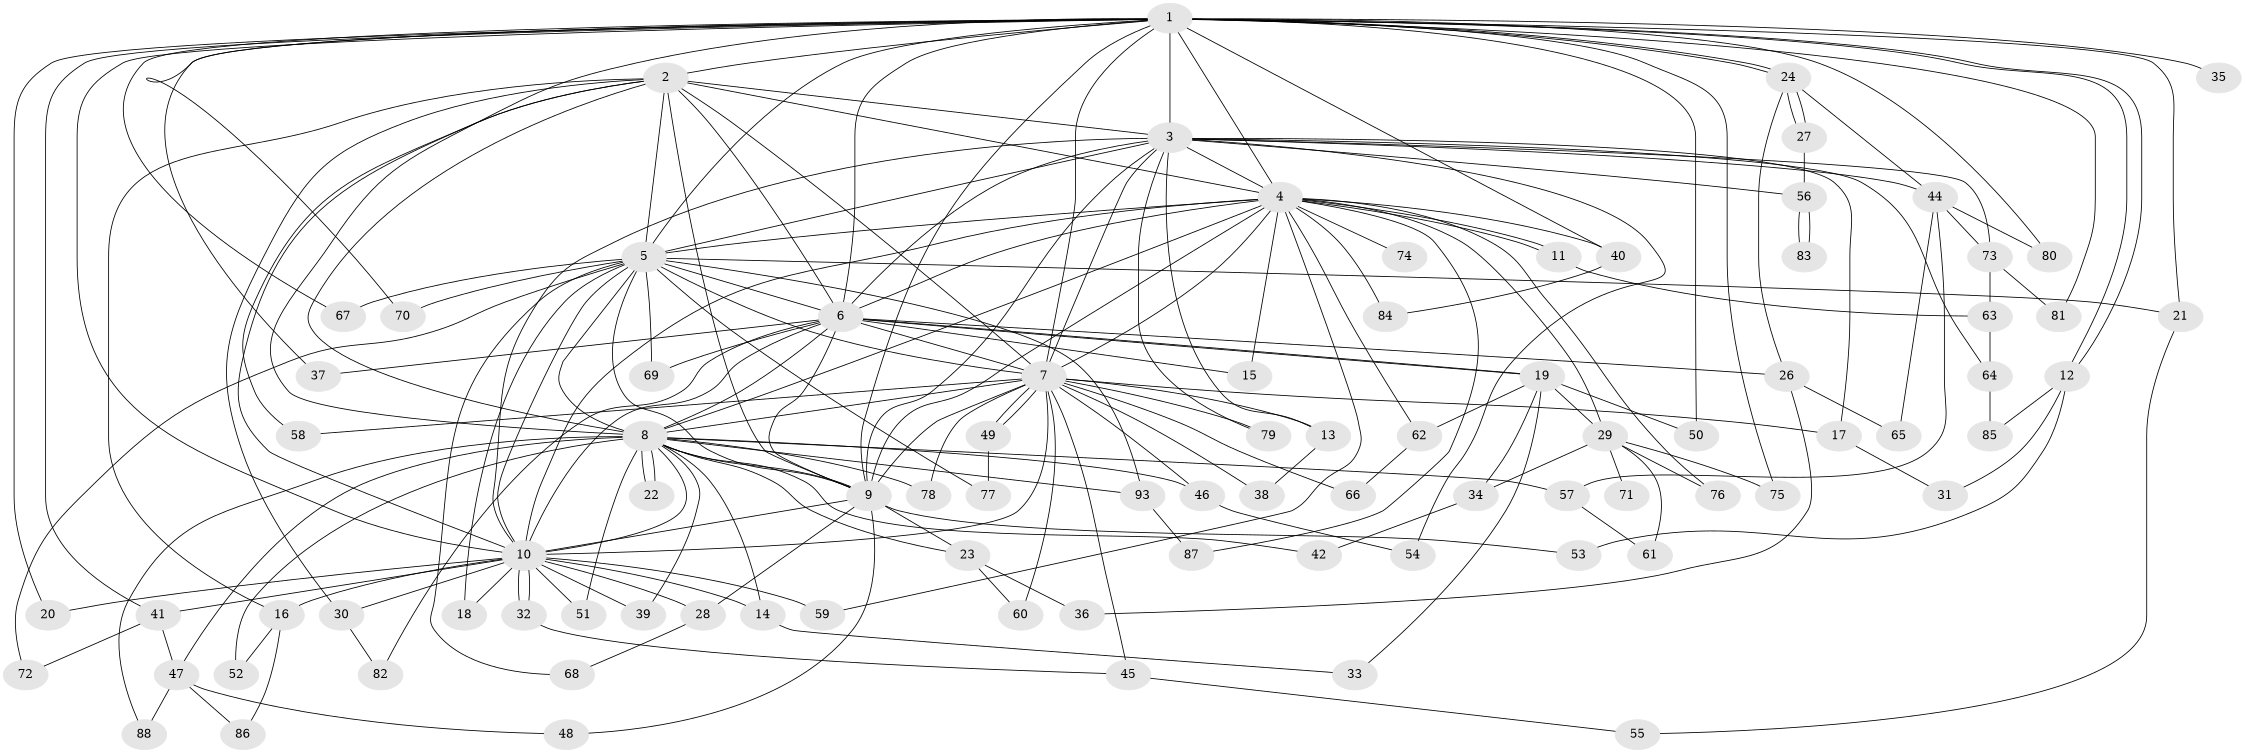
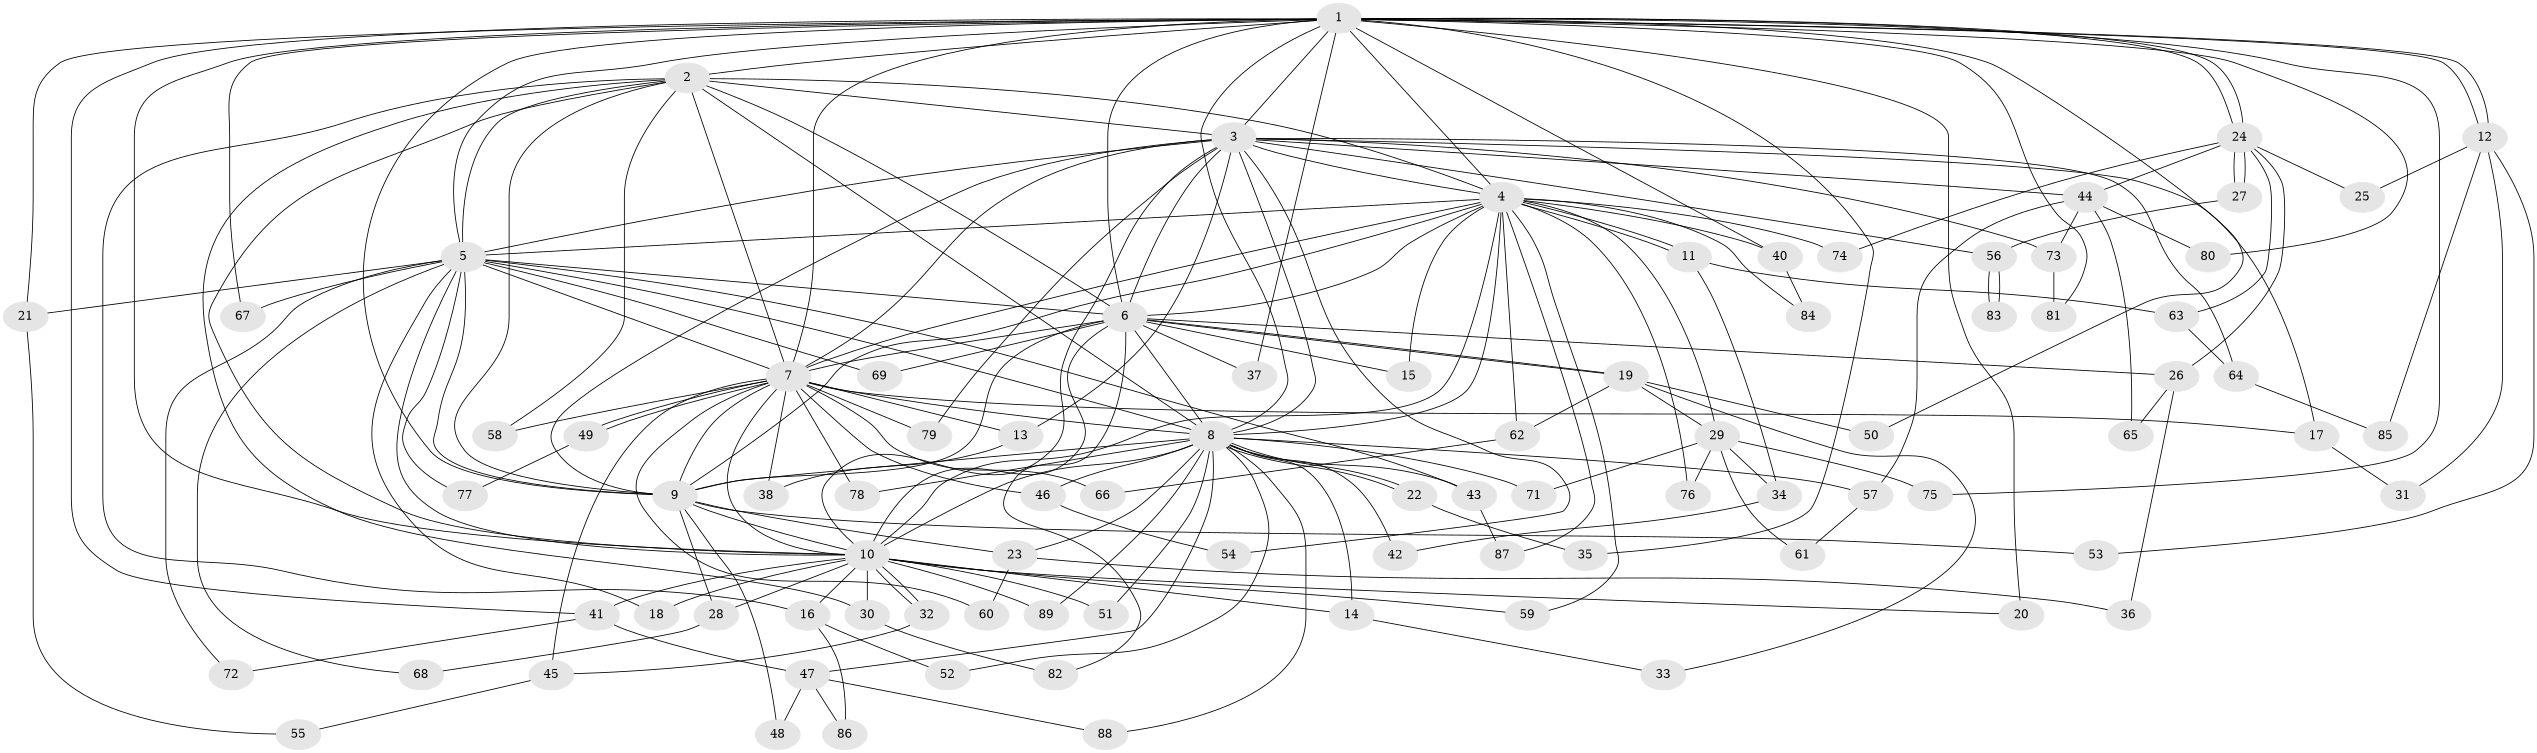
edge "24" -- "74": added
node "25": added
edge "73" -- "63": now "24" -- "63"
edge "3" -- "8": added
node "70": removed
edge "19" -- "34": now "11" -- "34"
edge "8" -- "71": added
node "93": label "93" -> "43"
edge "22" -- "35": added
node "39": label "39" -> "89"
